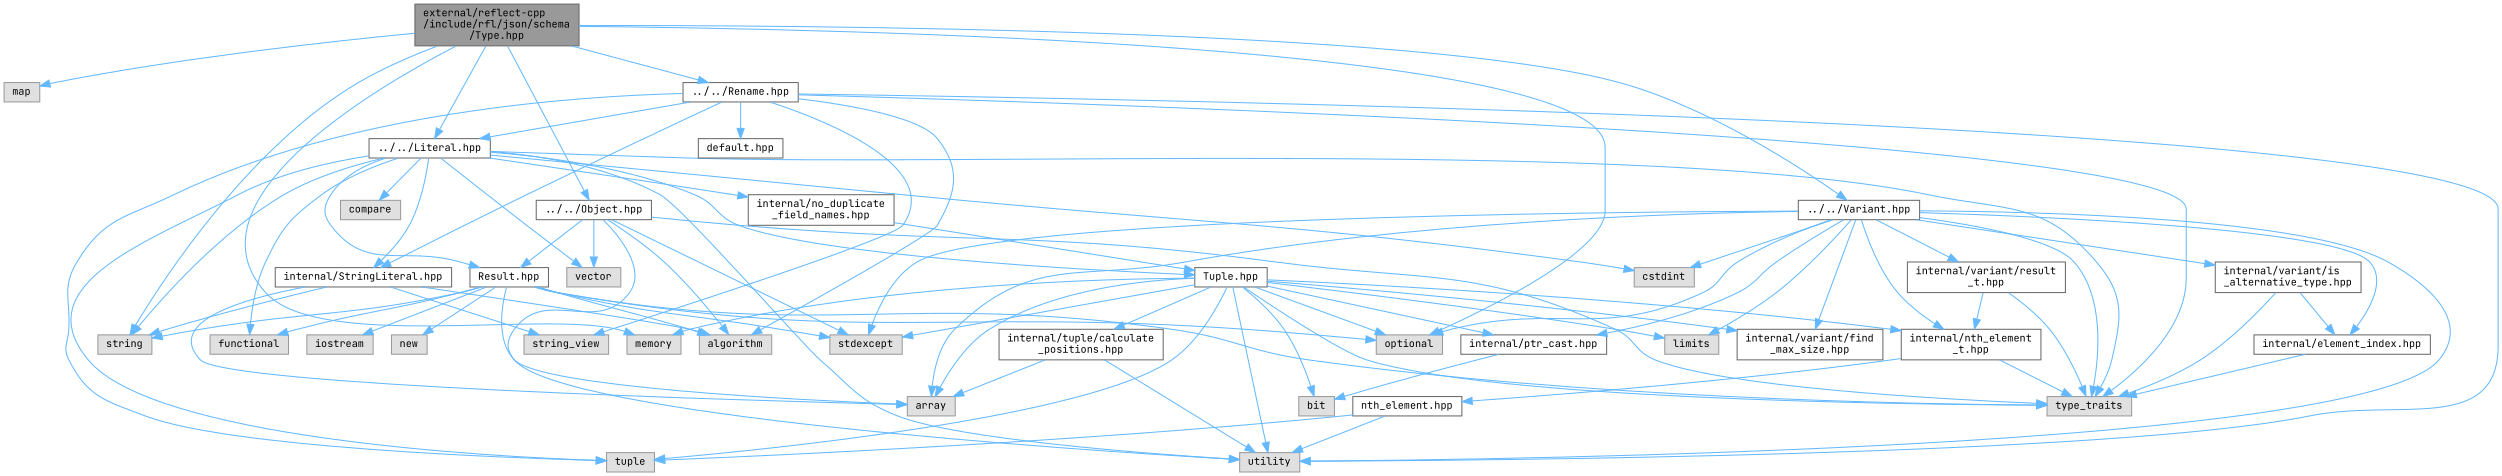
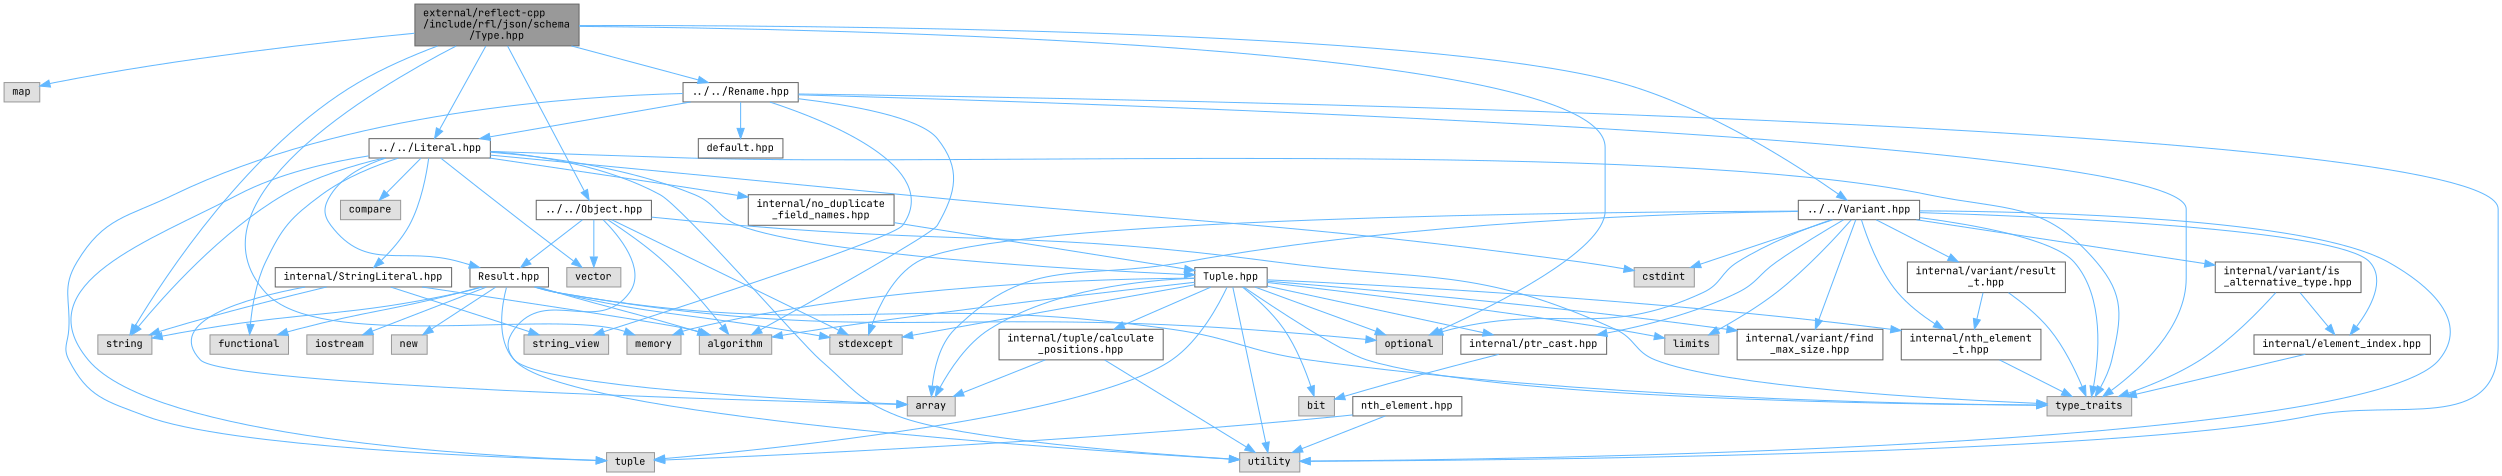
edge "../../Rename.hpp" -> "internal/StringLiteral.hpp": removed
edge "Tuple.hpp" -> "algorithm": added
edge "internal/nth_element _t.hpp" -> "nth_element.hpp": removed
